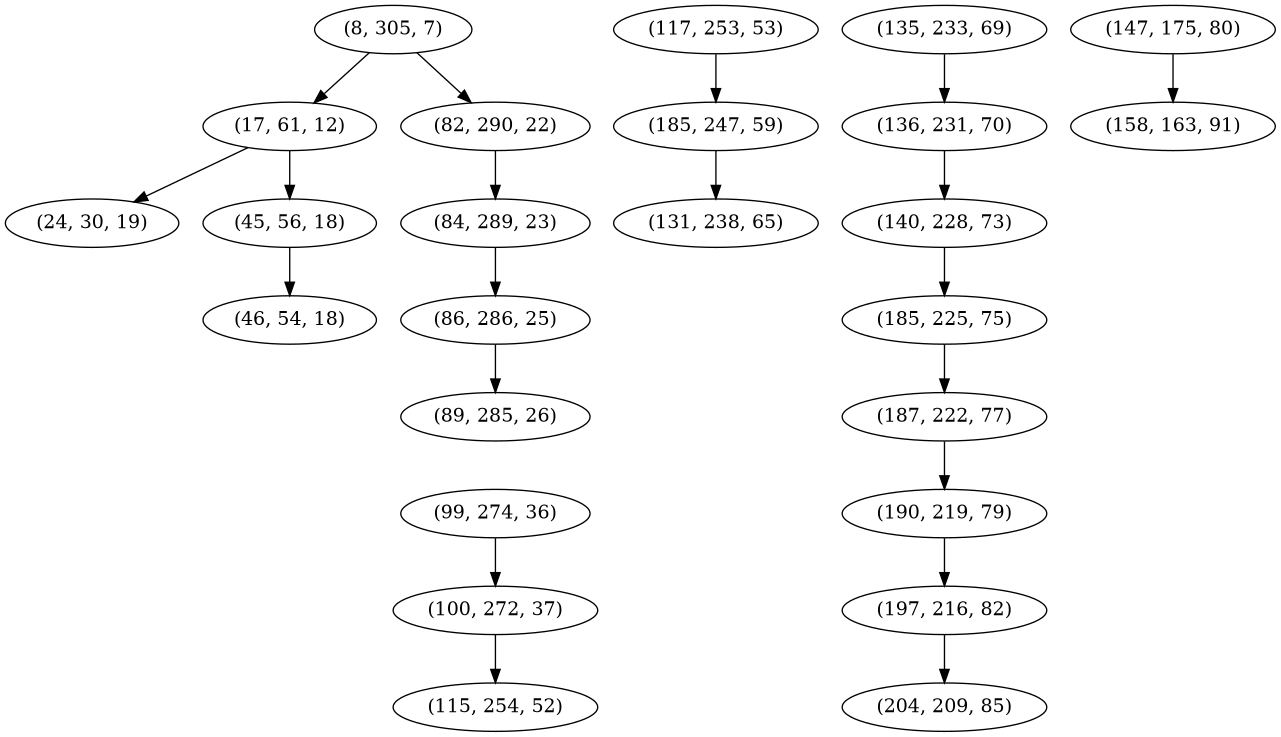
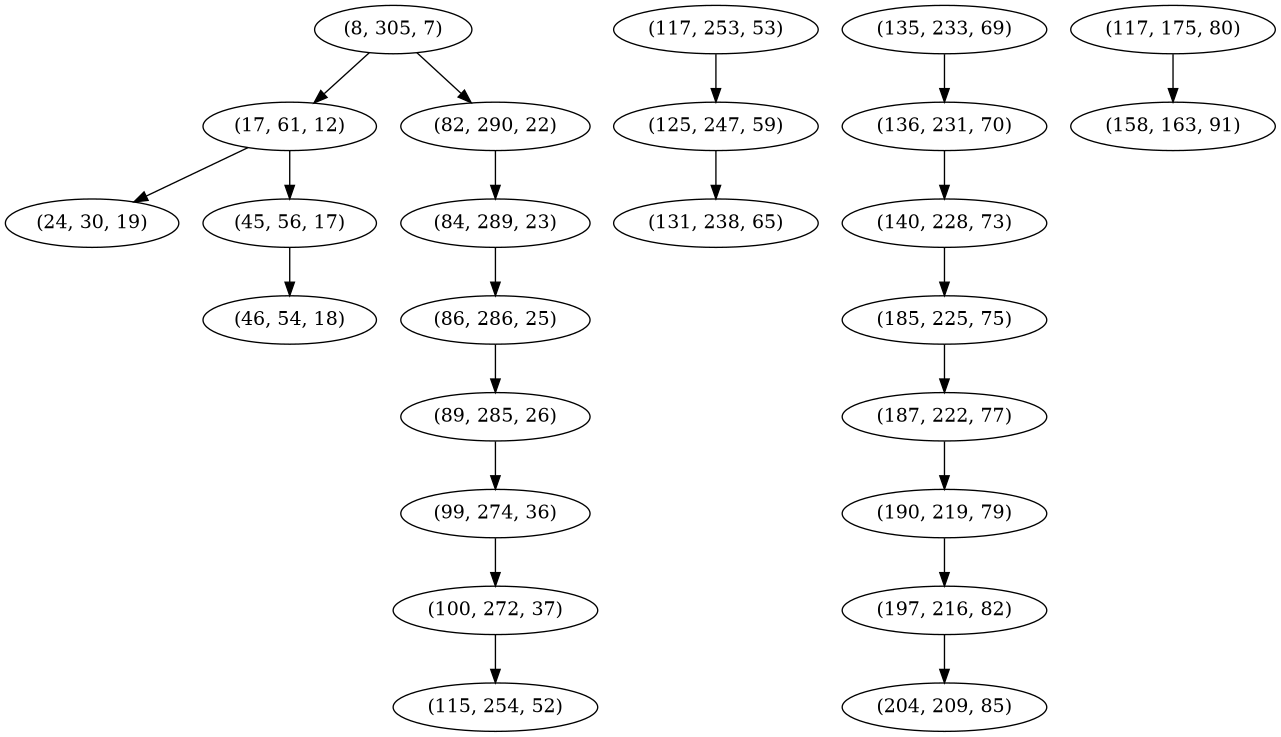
node "(147, 175, 80)": label "(147, 175, 80)" -> "(117, 175, 80)"
node "(185, 247, 59)": label "(185, 247, 59)" -> "(125, 247, 59)"
node "(45, 56, 18)": label "(45, 56, 18)" -> "(45, 56, 17)"
edge "(89, 285, 26)" -> "(99, 274, 36)": added
